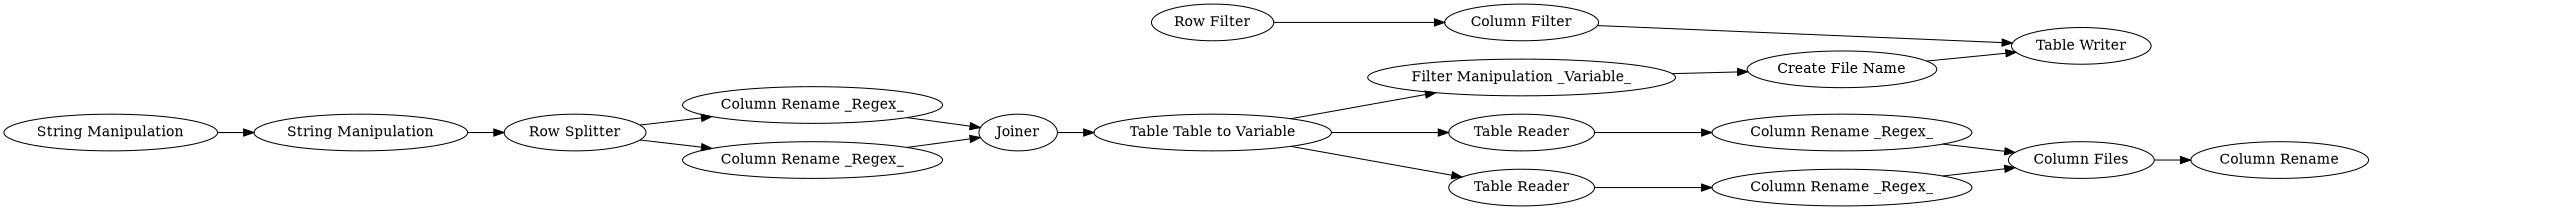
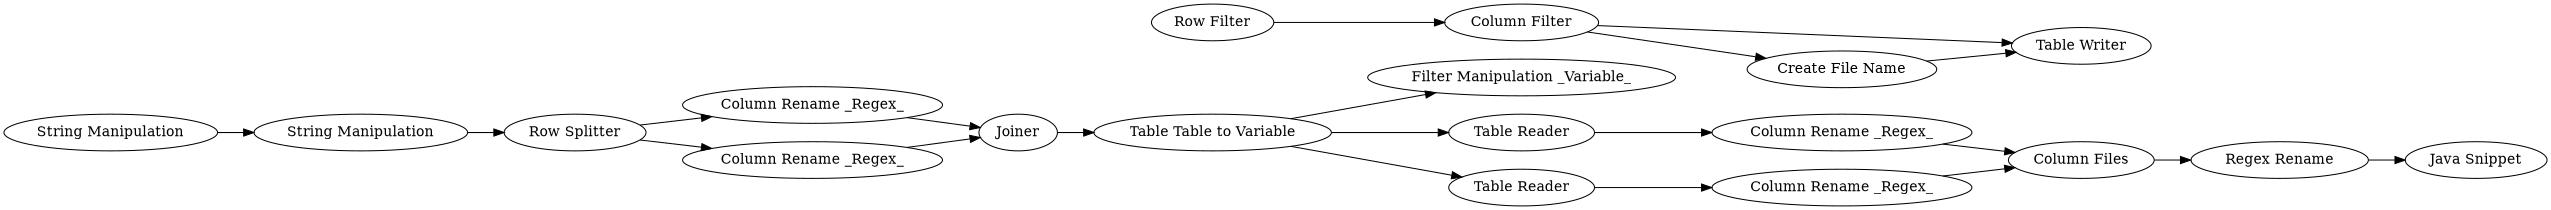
edge "Filter Manipulation _Variable_" -> "Create File Name": now "Column Filter" -> "Create File Name"
node "Column Rename": label "Column Rename" -> "Regex Rename"
node "Java Snippet": added
